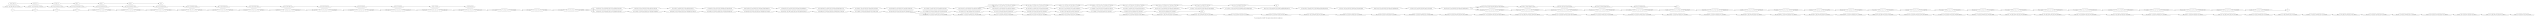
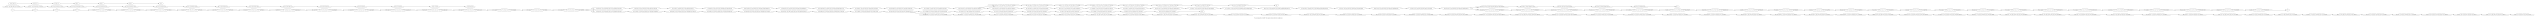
node "145 | 16 33 73 : 0 1 2 3 4 9 12 13 14 15 16 17 18 19 20 21": added
